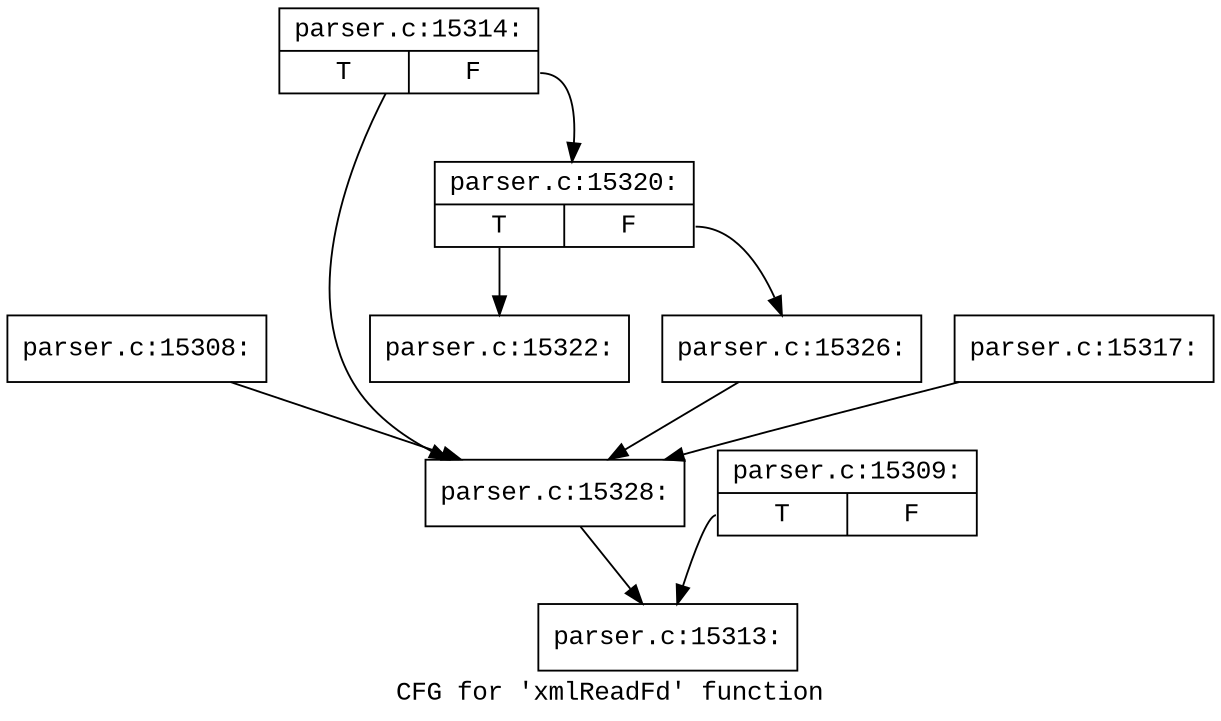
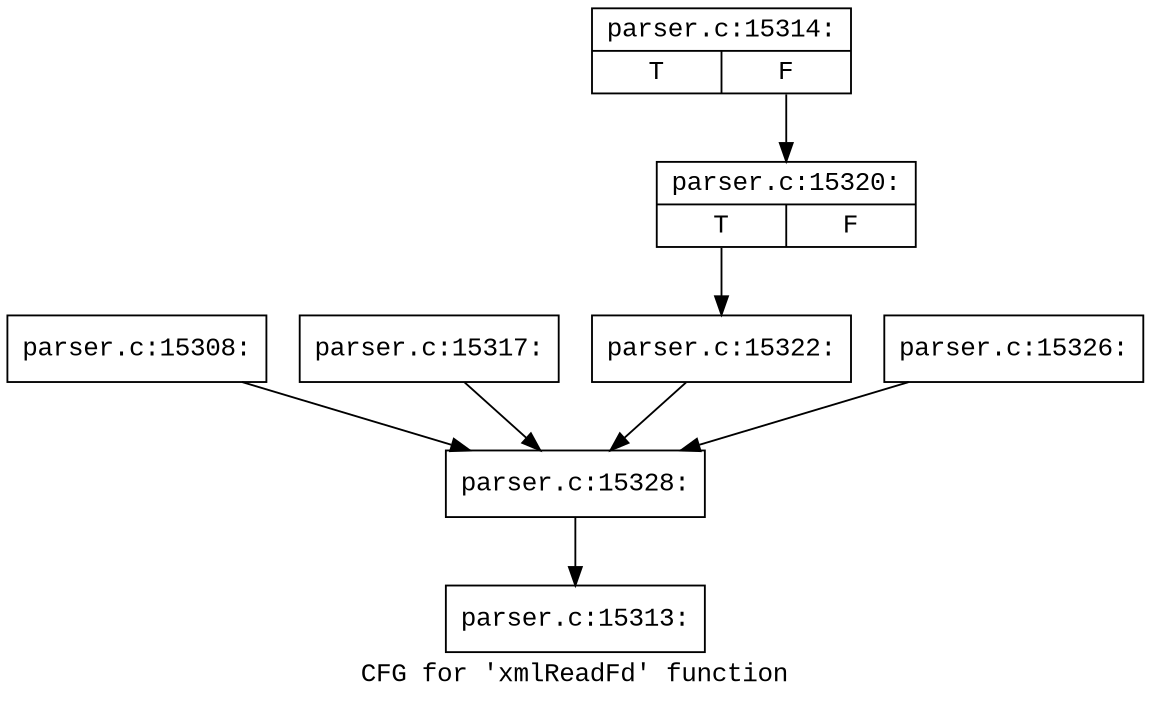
edge "parser.c:15320:" -> "parser.c:15326:": removed
edge "parser.c:15314:" -> "parser.c:15328:": now "parser.c:15322:" -> "parser.c:15328:"
node "parser.c:15309:": removed
